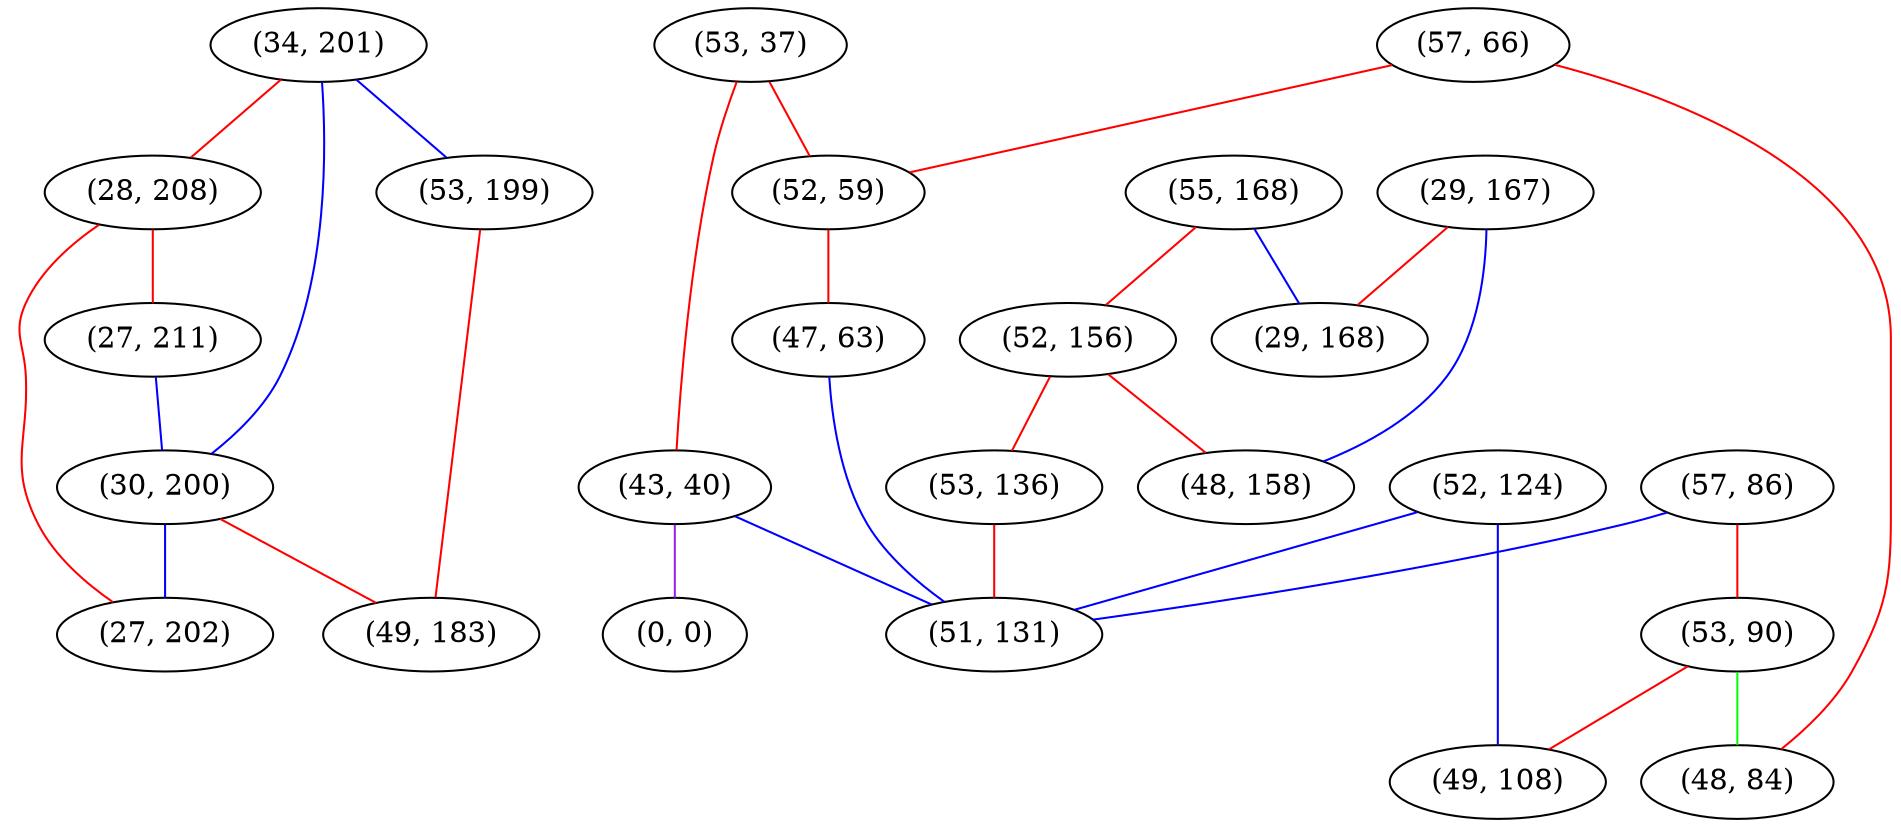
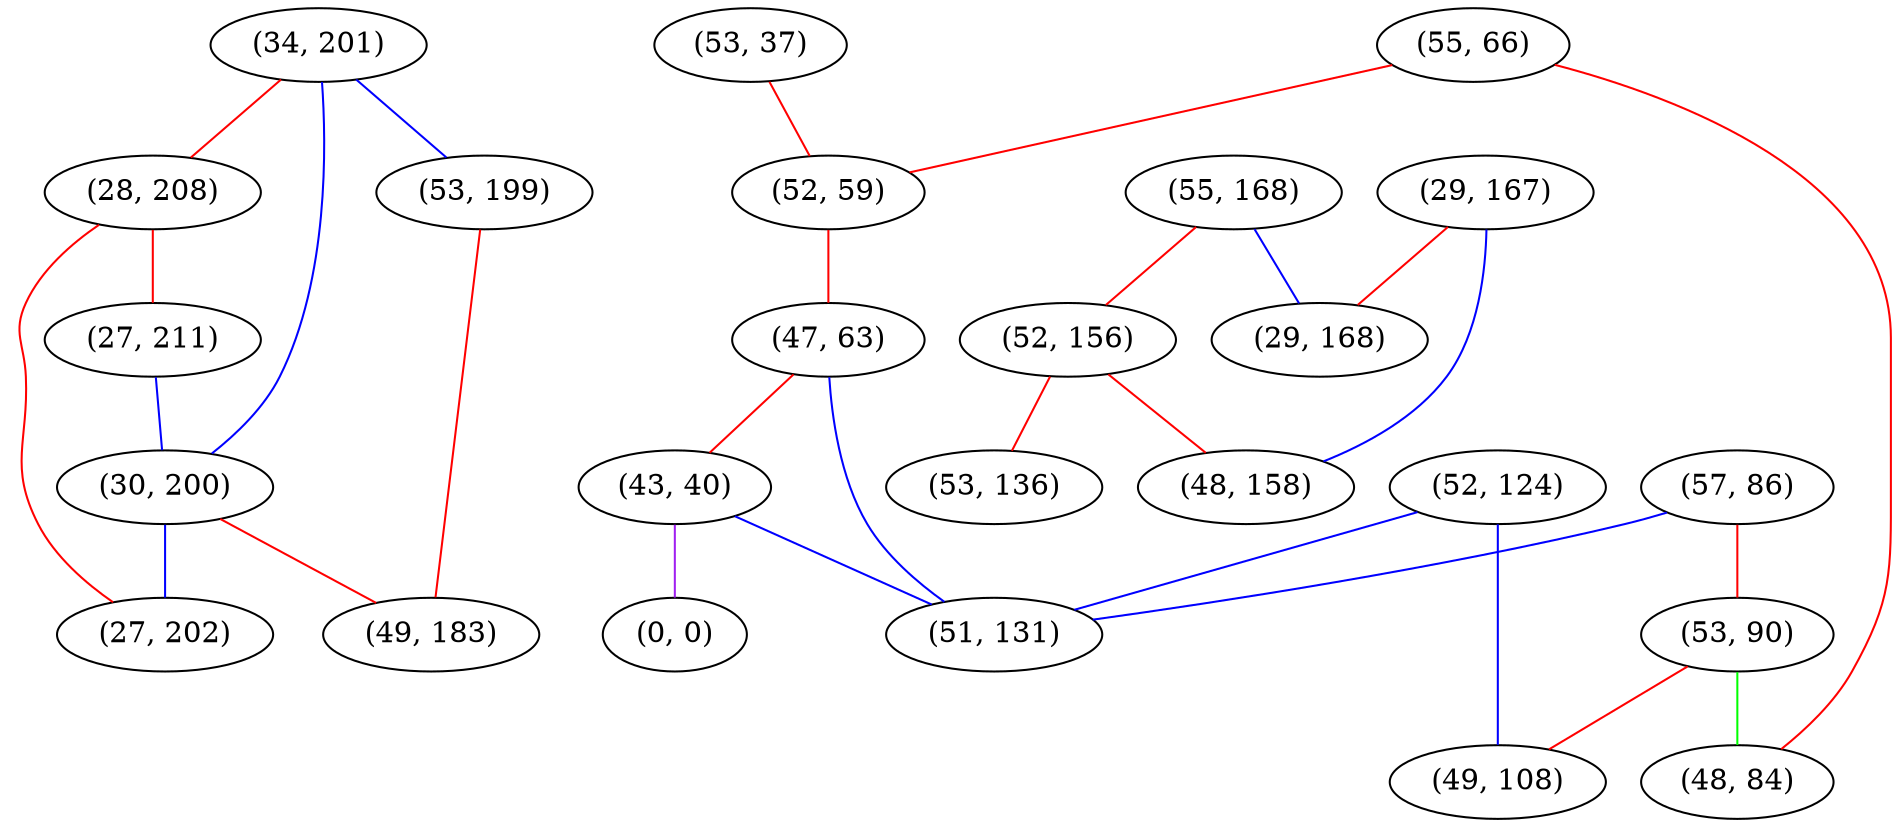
node "(57, 66)": label "(57, 66)" -> "(55, 66)"
edge "(53, 37)" -- "(43, 40)": now "(47, 63)" -- "(43, 40)"
edge "(53, 136)" -- "(51, 131)": removed
